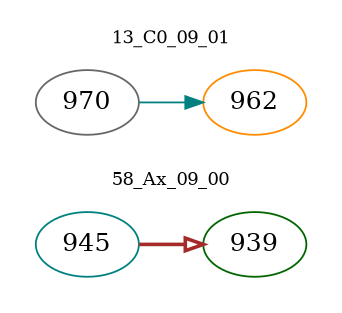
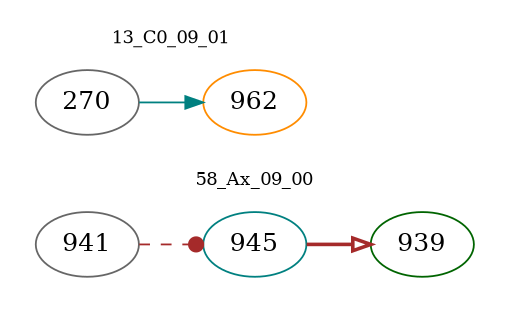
node "970": label "970" -> "270"
node "941": added
